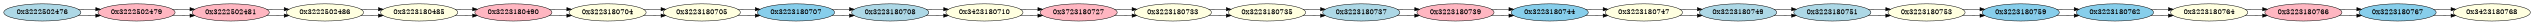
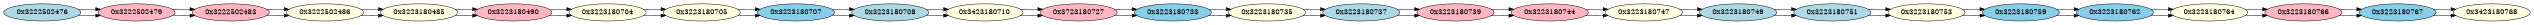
node "0x3222502481": label "0x3222502481" -> "0x3222502483"
node "0x3223180733": fillcolor lightyellow -> skyblue
node "0x3223180744": fillcolor skyblue -> lightpink
